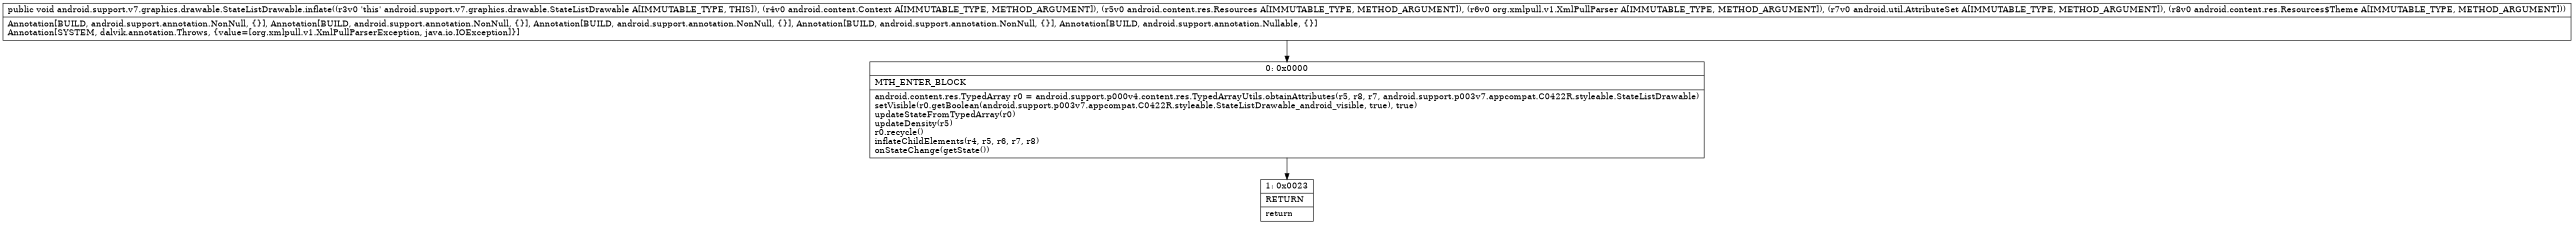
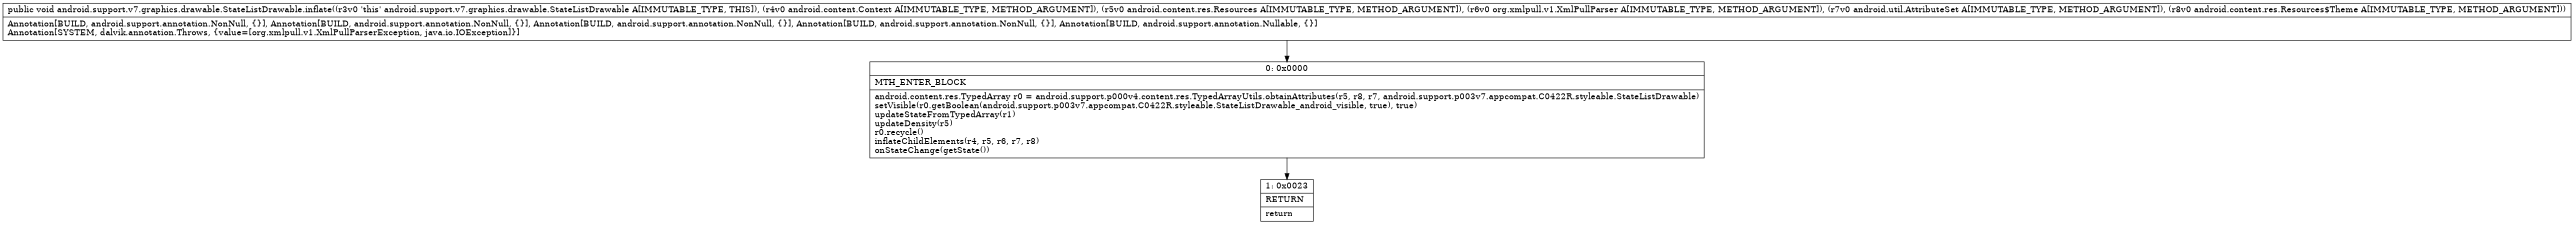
node "0: 0x0000": text "updateStateFromTypedArray(r0)" -> "updateStateFromTypedArray(r1)"
